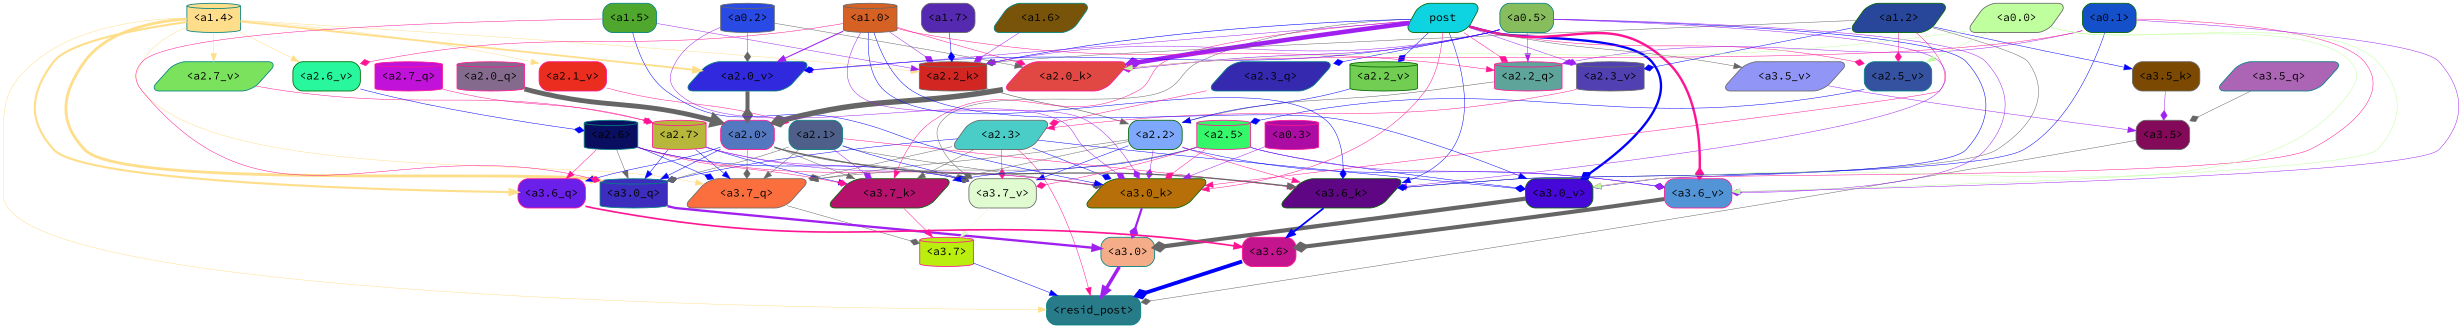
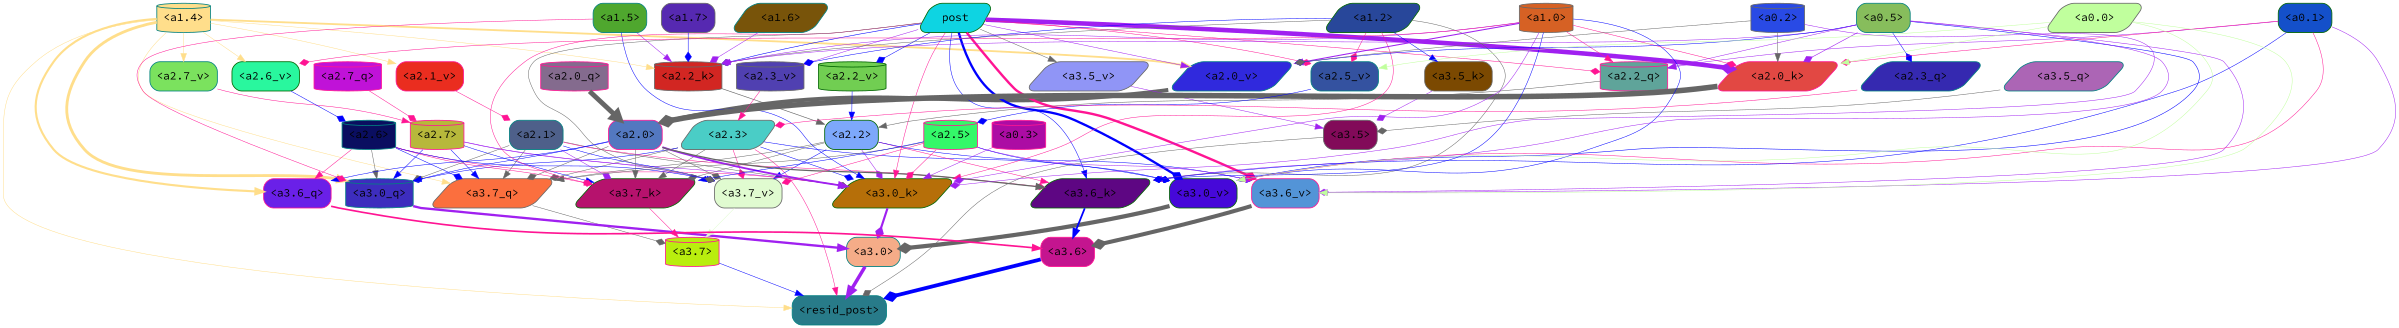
node "<a2.7_v>": shape parallelogram -> box
edge "<a2.0>" -> "<a3.0_k>": added
